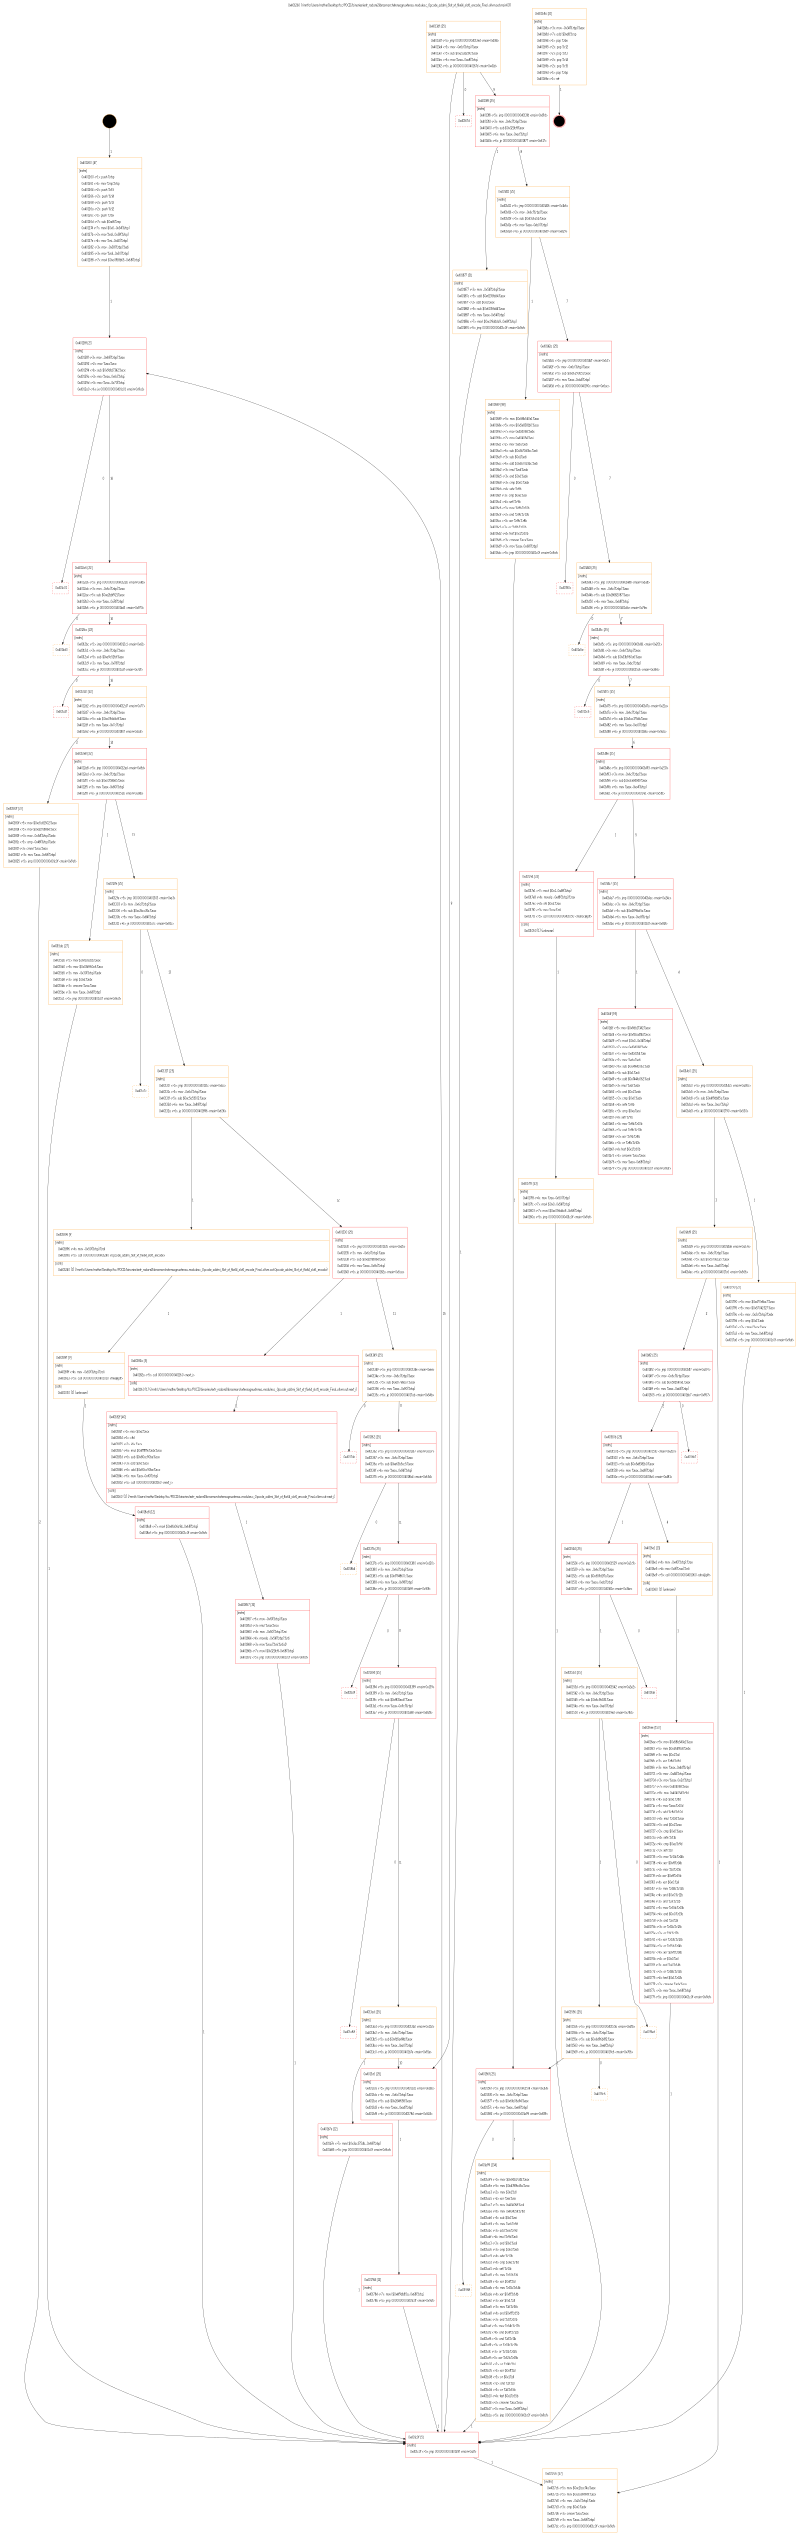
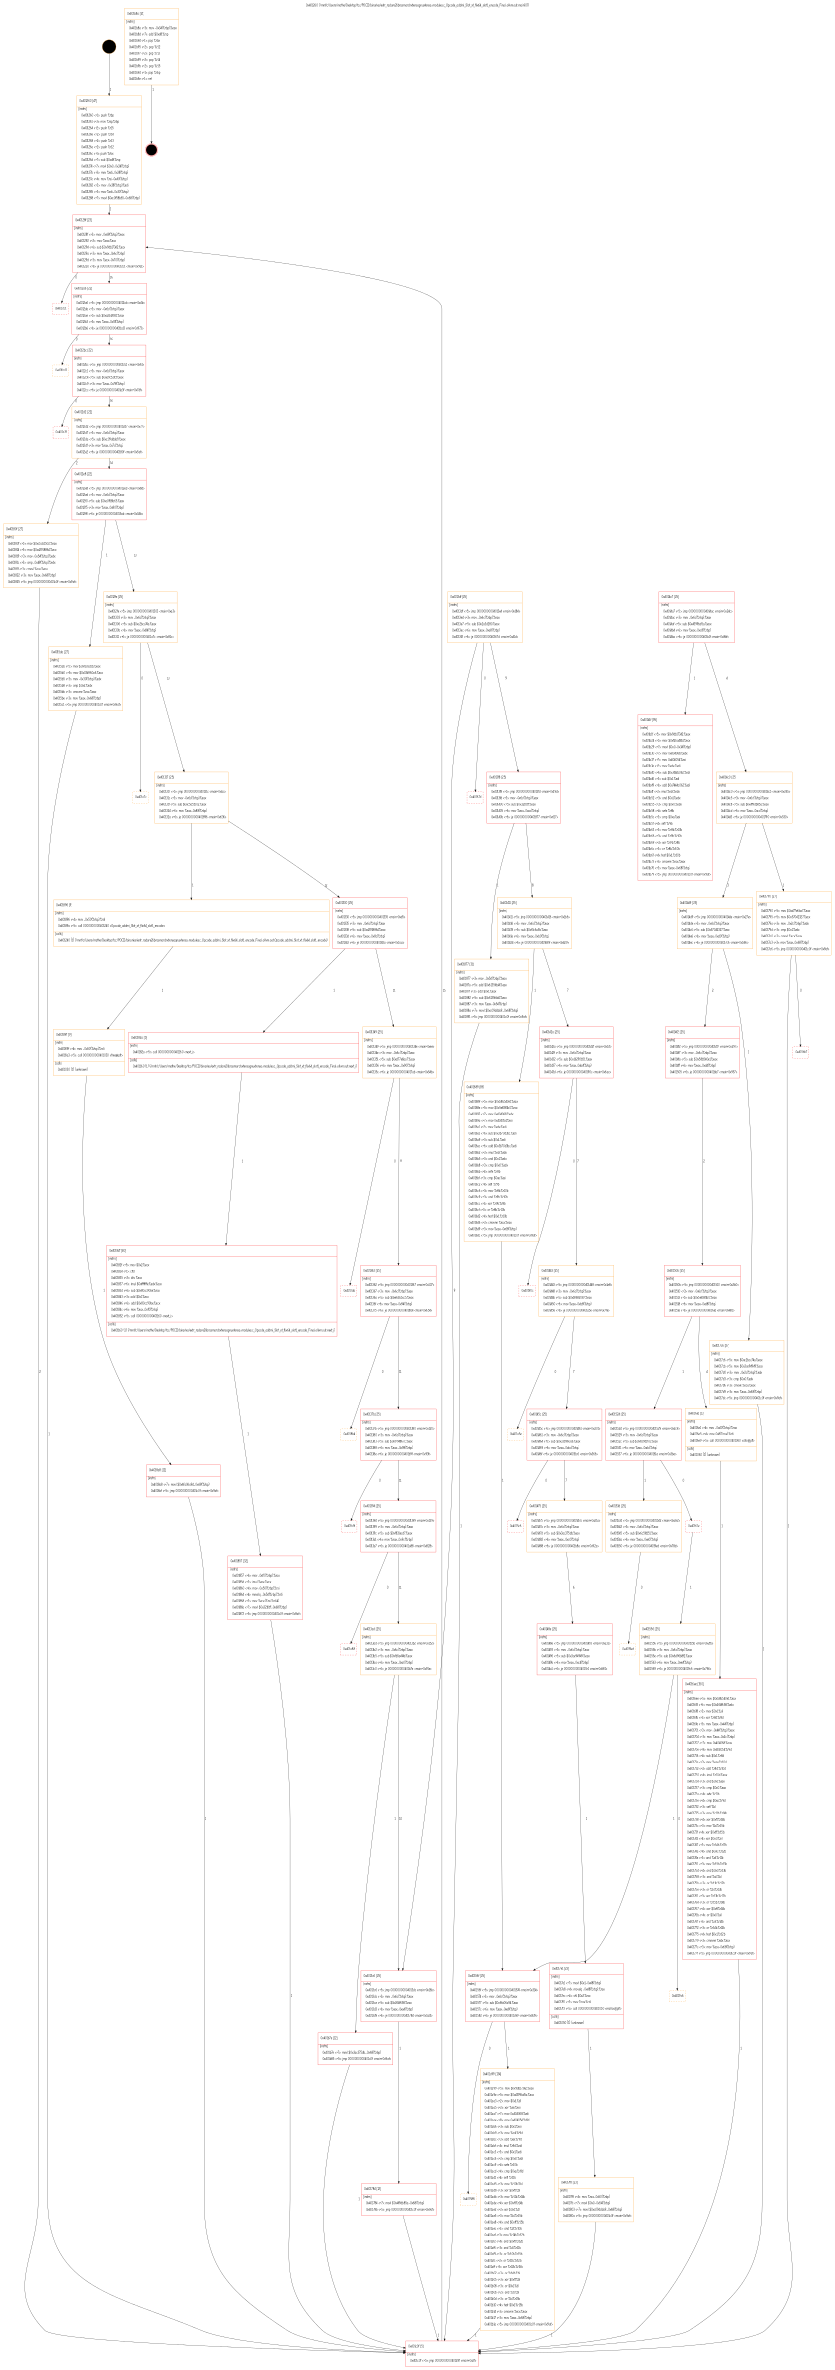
edge "0x40148e [25]" -> "0x4014a7 [25]": removed, label "5"
edge "0x4014f2 [25]" -> "0x401bb7": now "0x401790 [27]" -> "0x401bb7"
edge "0x40153d [25]" -> "0x401556 [25]": now "0x40161e" -> "0x401556 [25]"
edge "0x401c0f [5]" -> "0x4017c6 [27]": reversed
